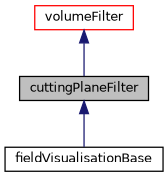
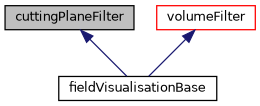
edge "cuttingPlaneFilter" -> "volumeFilter": now "fieldVisualisationBase" -> "volumeFilter"
